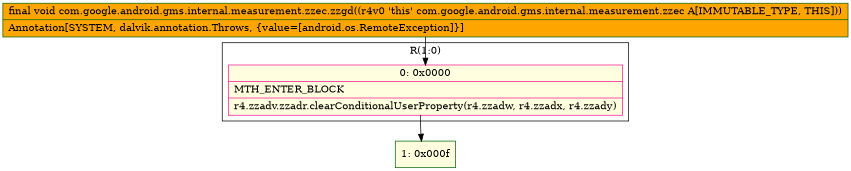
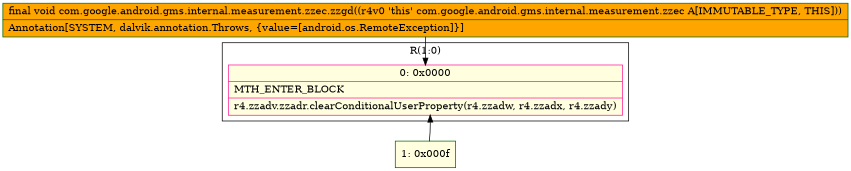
edge "0: 0x0000" -> "1: 0x000f": reversed
